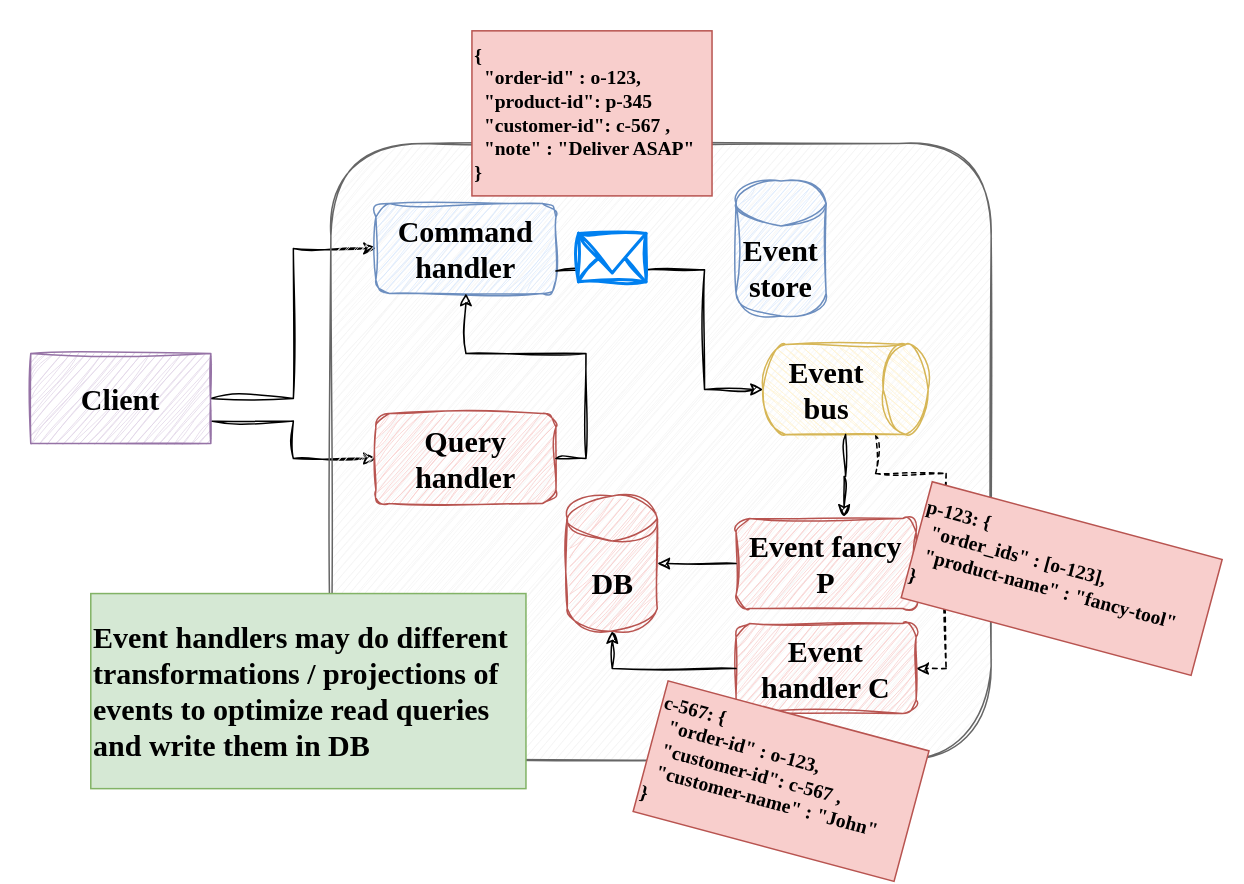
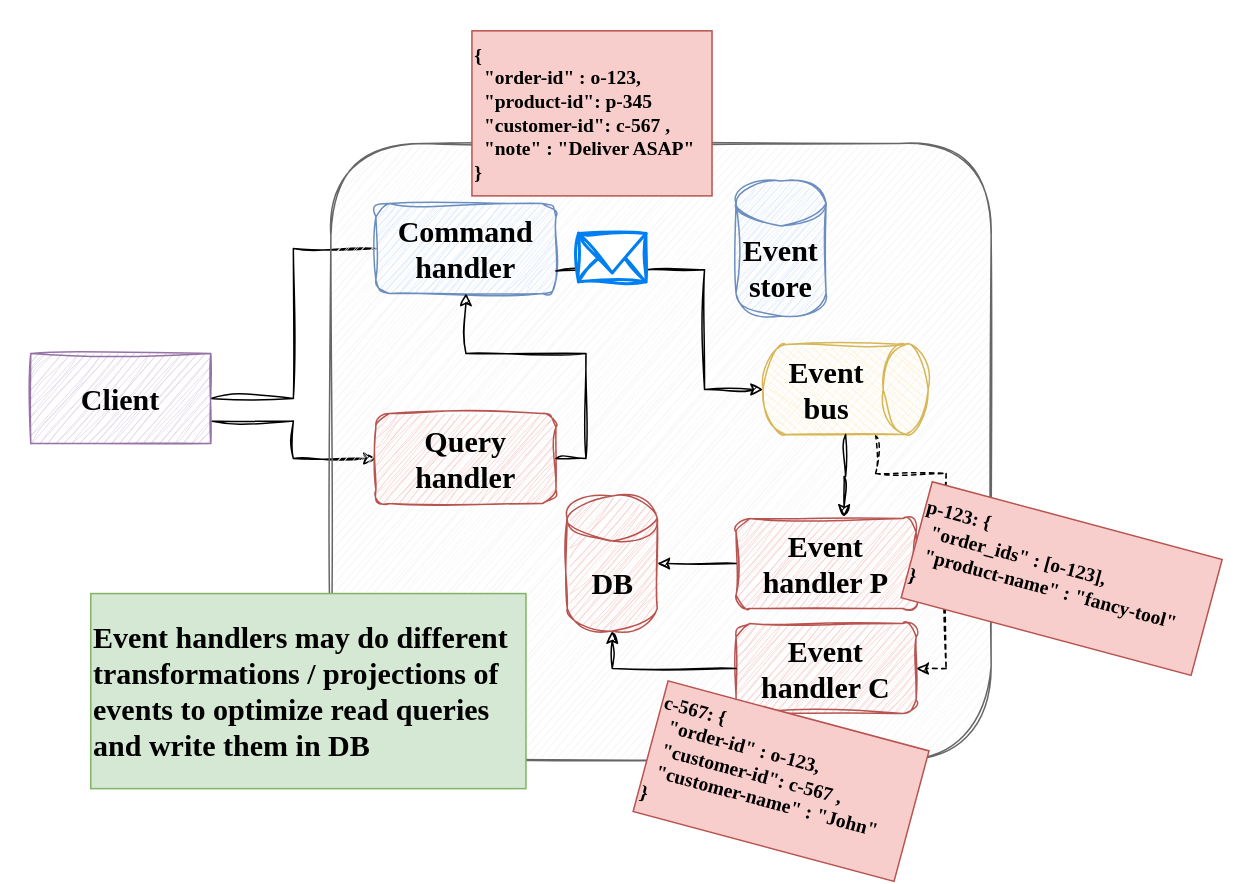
edge "Client" -> "Command handler": arrowhead classic -> none
node "Event fancy P": label "Event fancy P" -> "Event handler P"
